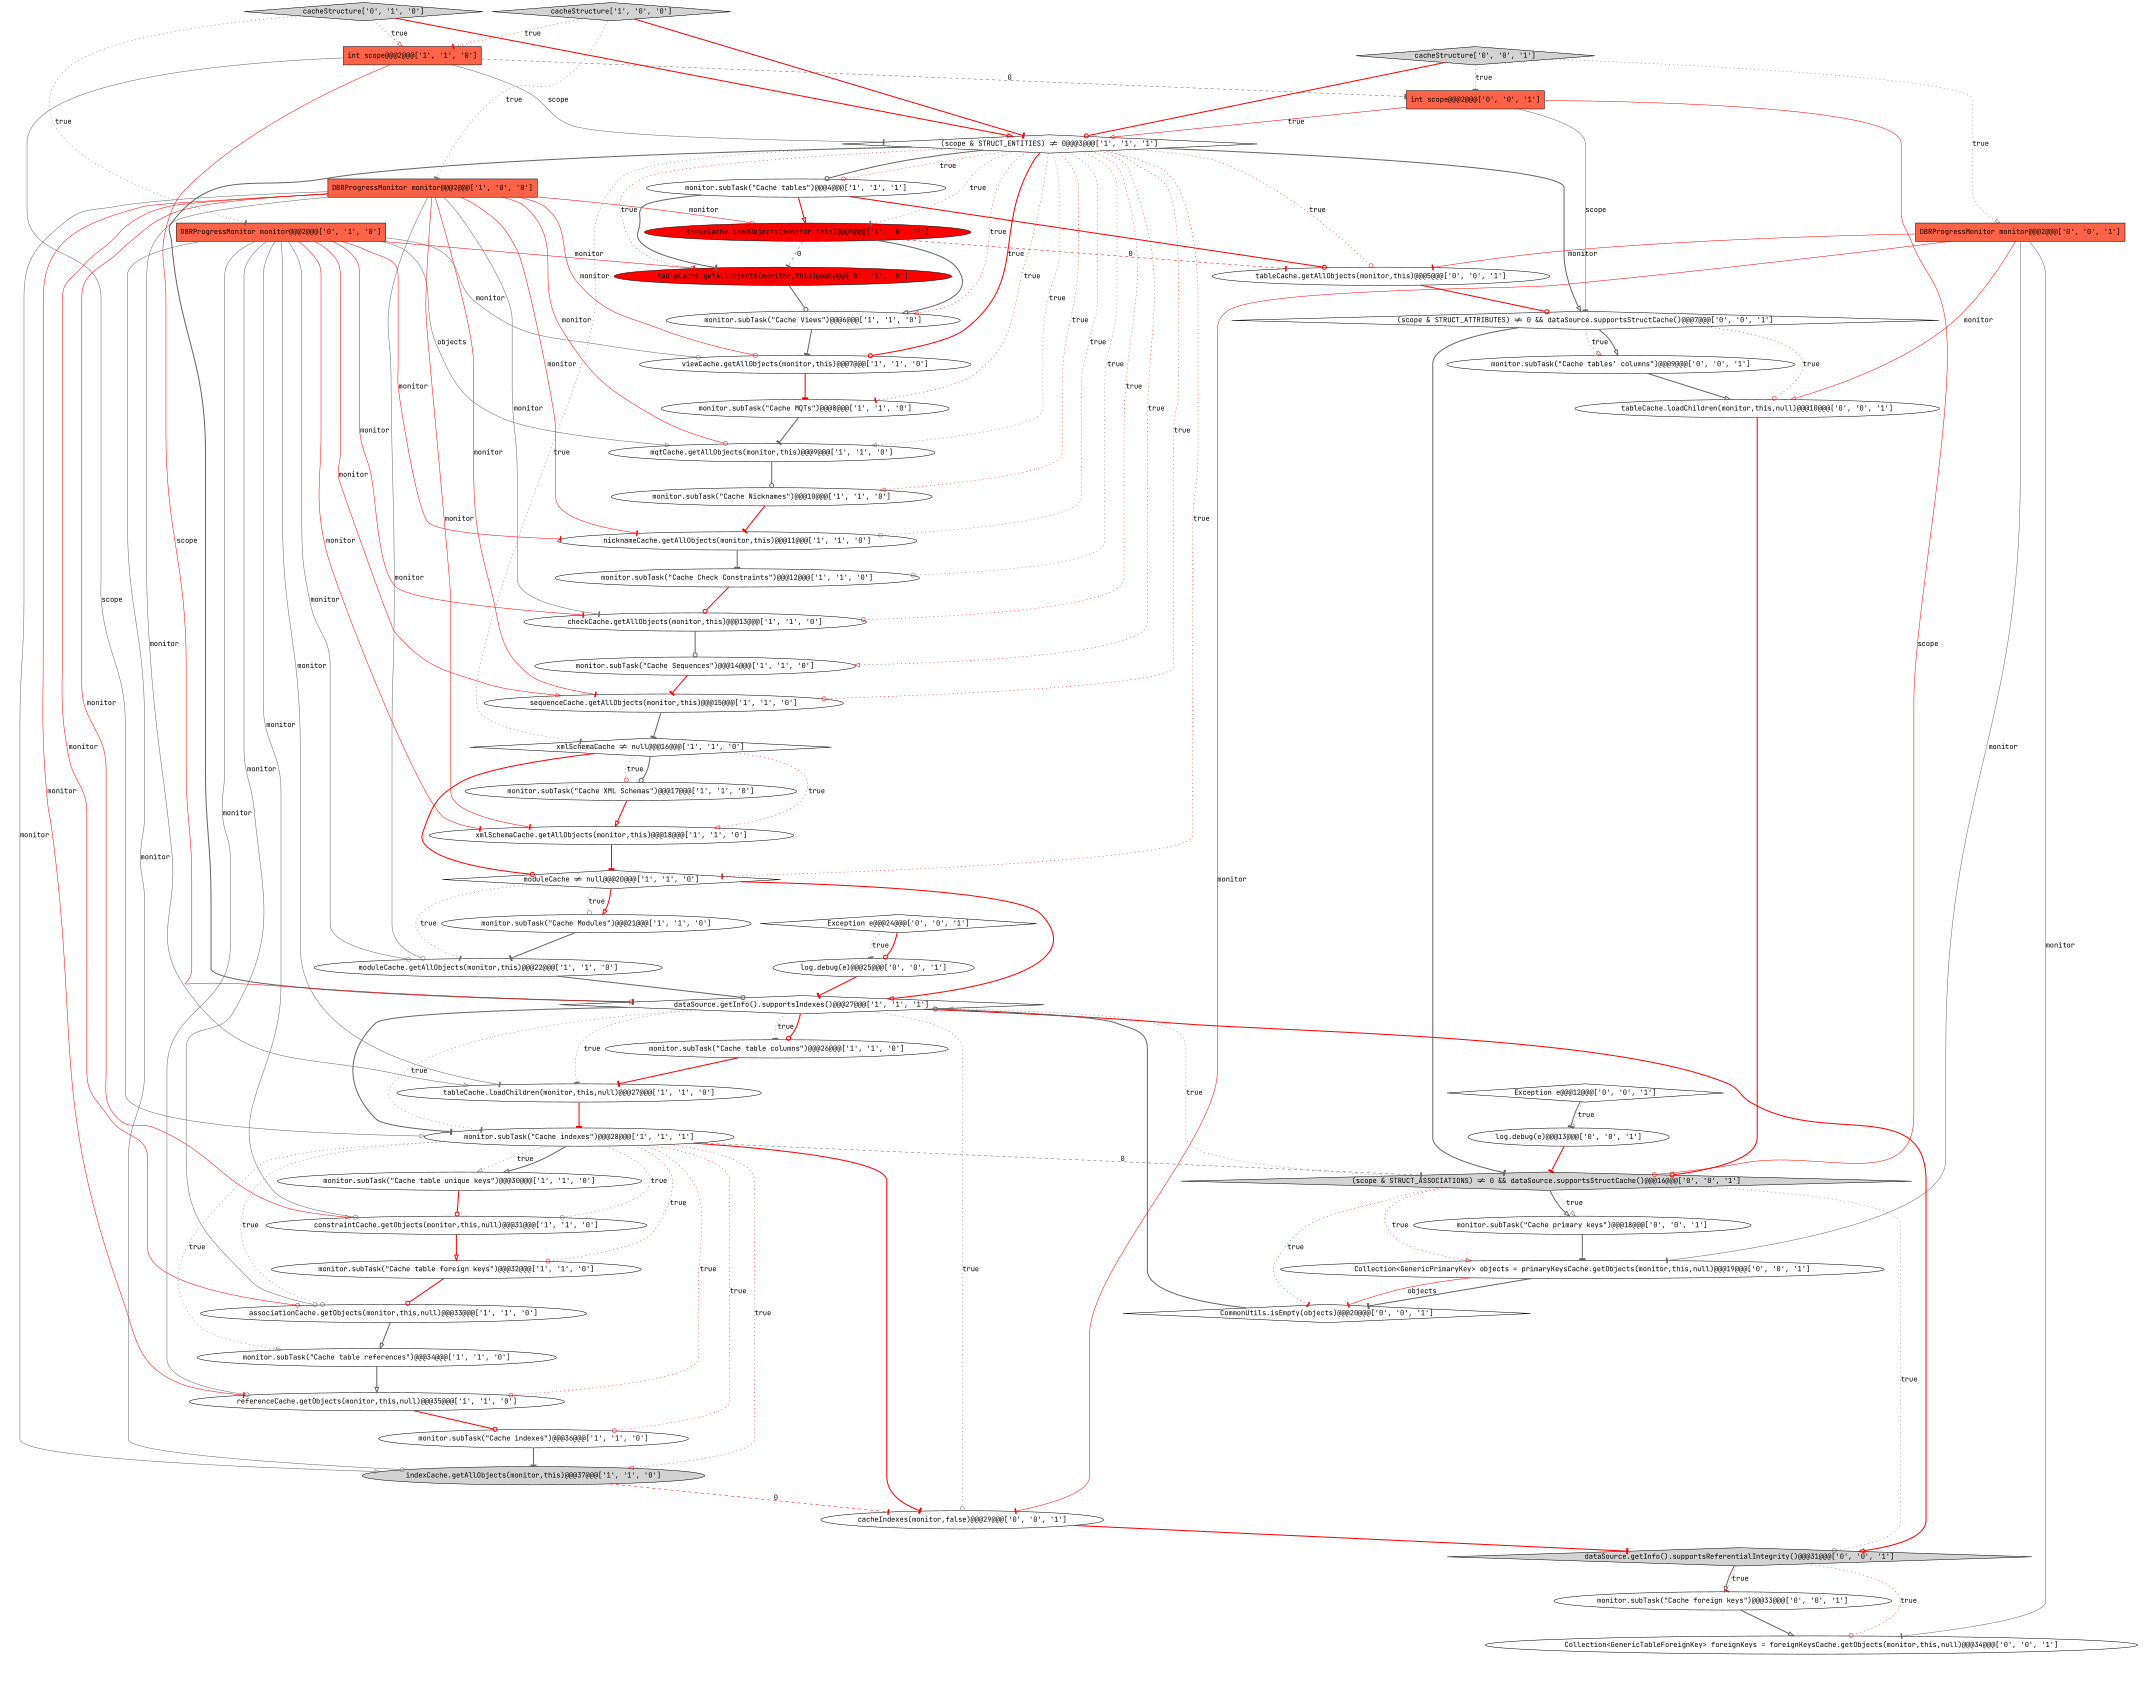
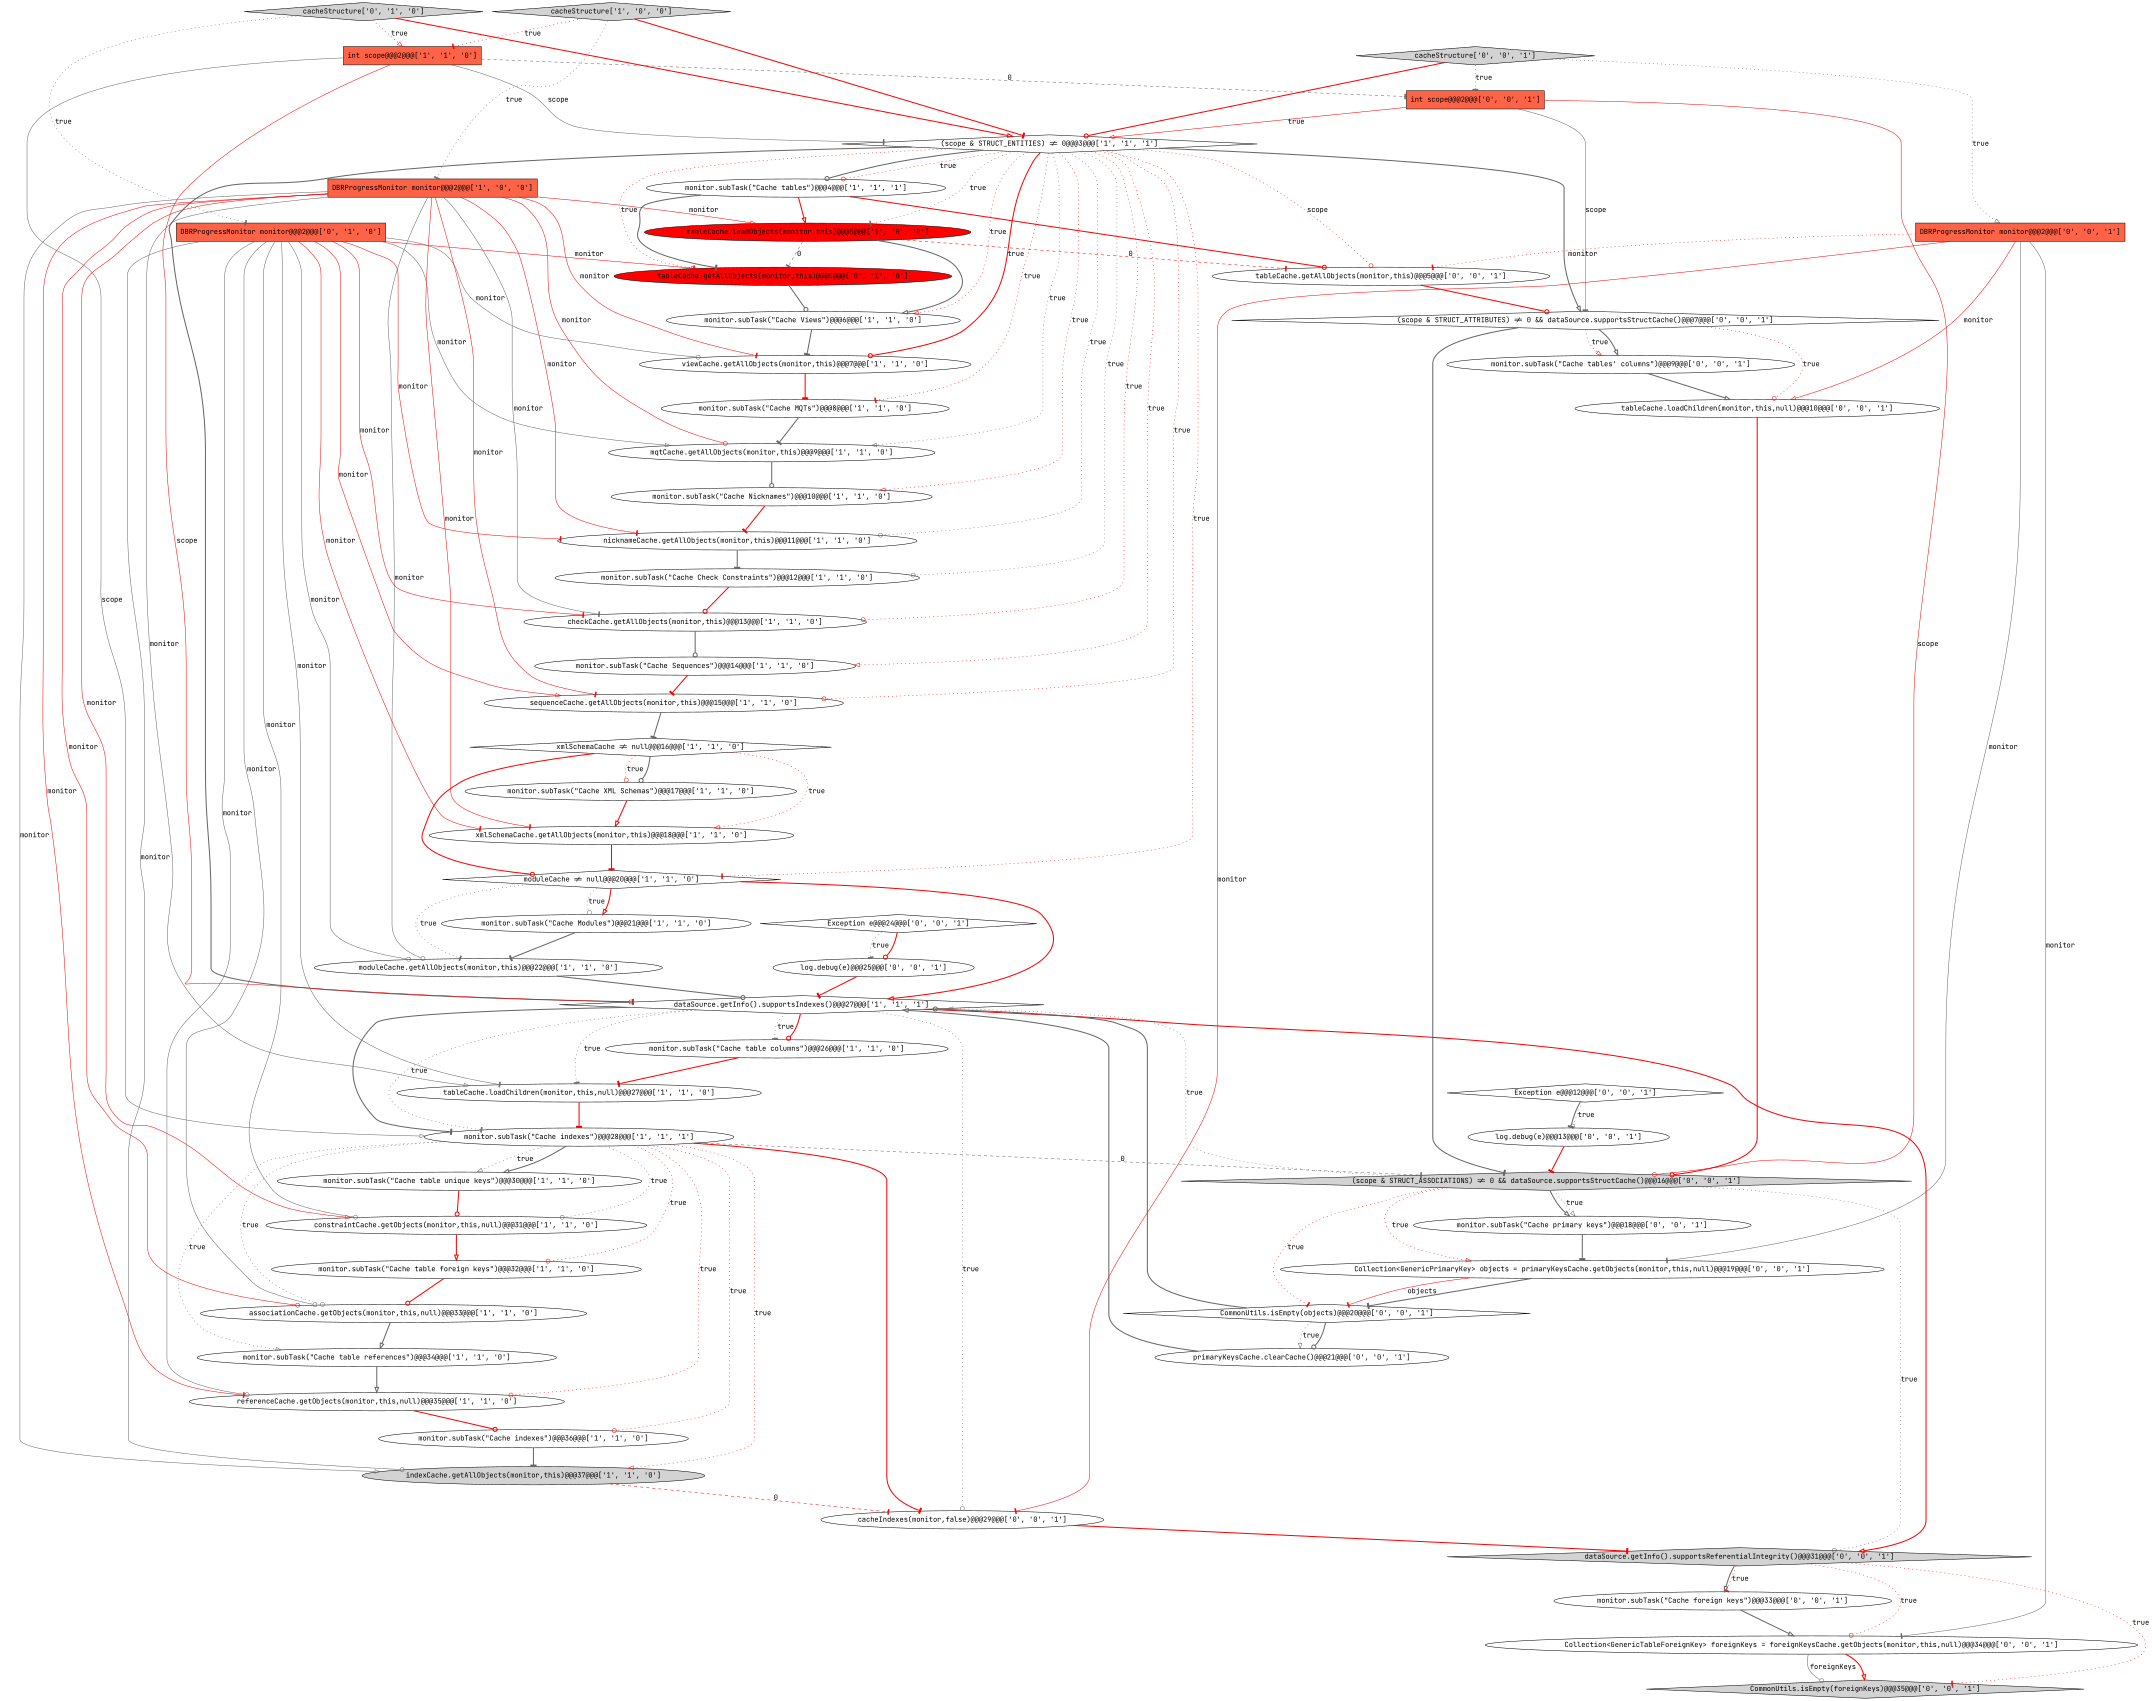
edge "(scope & STRUCT_ENTITIES) != 0@@@3@@@['1', '1', '1']" -> "tableCache.getAllObjects(monitor,this)@@@5@@@['0', '0', '1']": label "true" -> "scope"
edge "DBRProgressMonitor monitor@@@2@@@['0', '0', '1']" -> "tableCache.getAllObjects(monitor,this)@@@5@@@['0', '0', '1']": style solid -> dotted
edge "DBRProgressMonitor monitor@@@2@@@['1', '0', '0']" -> "viewCache.getAllObjects(monitor,this)@@@7@@@['1', '1', '0']": arrowhead odot -> tee
edge "(scope & STRUCT_ENTITIES) != 0@@@3@@@['1', '1', '1']" -> "xmlSchemaCache != null@@@16@@@['1', '1', '0']": removed, label "true"
edge "DBRProgressMonitor monitor@@@2@@@['0', '1', '0']" -> "mqtCache.getAllObjects(monitor,this)@@@9@@@['1', '1', '0']": label "objects" -> "monitor"
node "primaryKeysCache.clearCache()@@@21@@@['0', '0', '1']": added
node "CommonUtils.isEmpty(foreignKeys)@@@35@@@['0', '0', '1']": added
